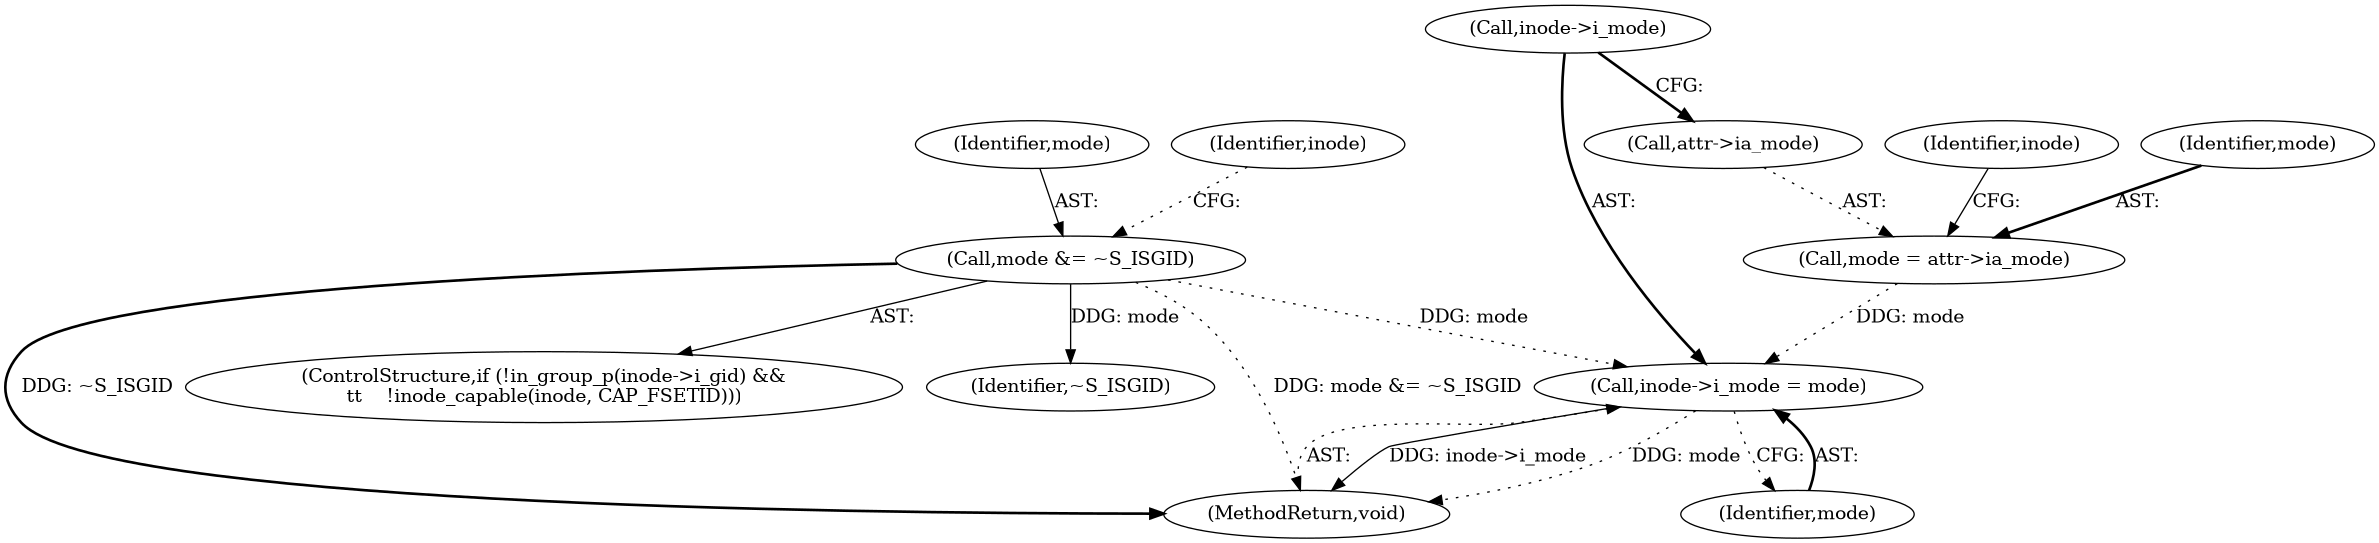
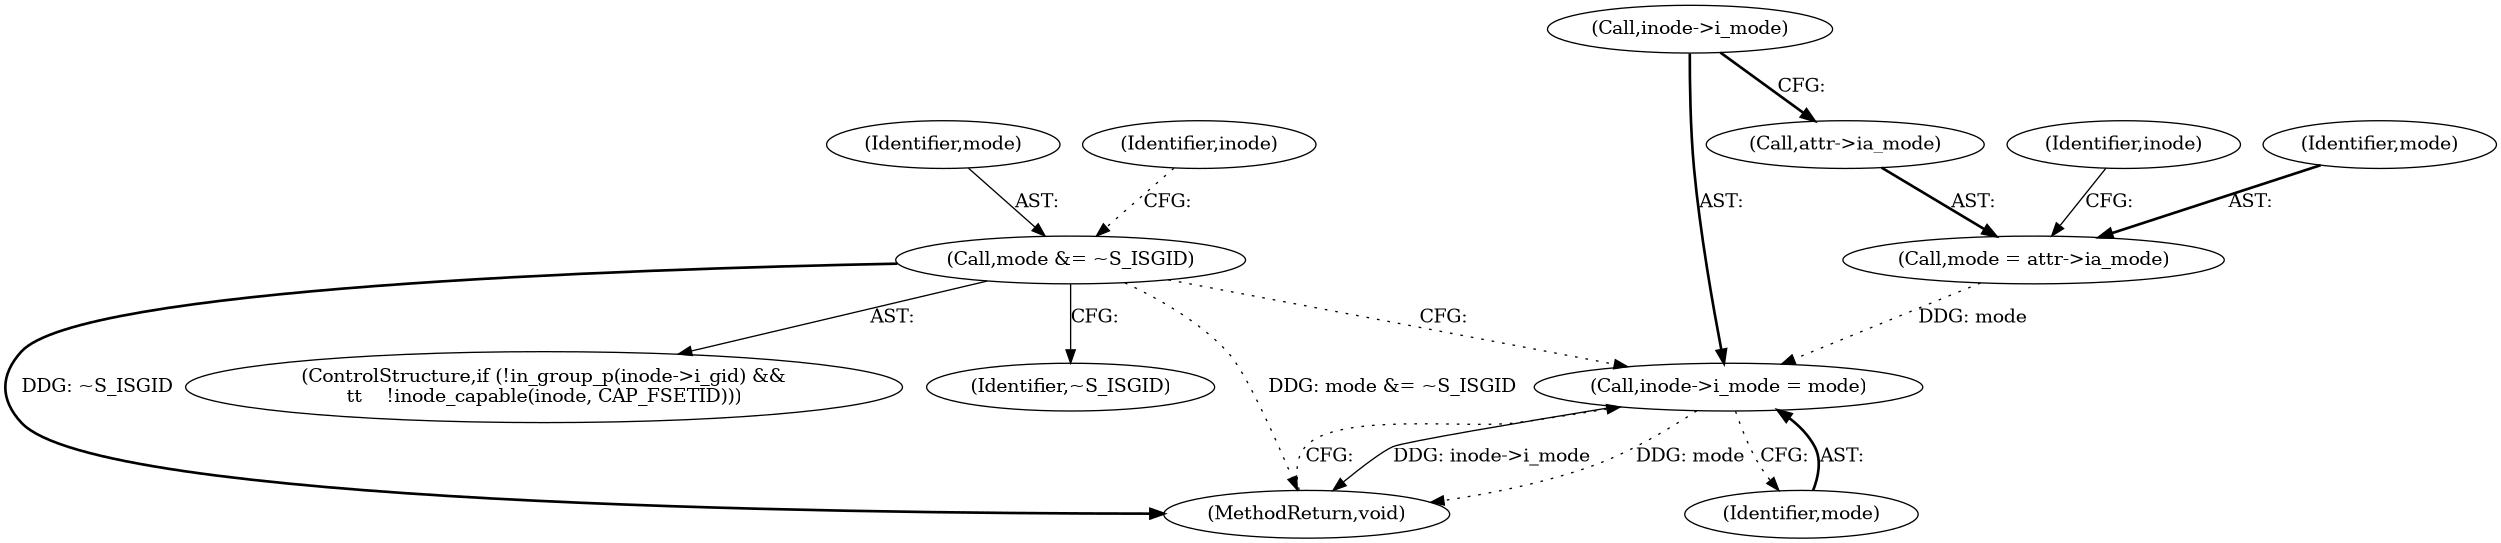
edge "(Call,attr->ia_mode)" -> "(Call,mode = attr->ia_mode)": style dotted -> bold
edge "(Call,mode &= ~S_ISGID)" -> "(Identifier,~S_ISGID)": label "DDG: mode" -> "CFG: "
edge "(Call,mode &= ~S_ISGID)" -> "(Call,inode->i_mode = mode)": label "DDG: mode" -> "CFG: "
edge "(MethodReturn,void)" -> "(Call,inode->i_mode = mode)": label "AST: " -> "CFG: "
